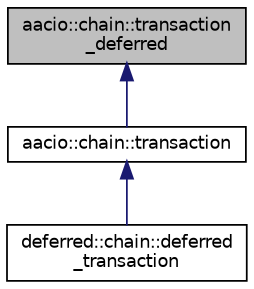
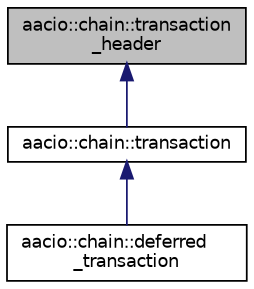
node "aacio::chain::transaction _deferred": label "aacio::chain::transaction _deferred" -> "aacio::chain::transaction _header"
node "deferred::chain::deferred _transaction": label "deferred::chain::deferred _transaction" -> "aacio::chain::deferred _transaction"
